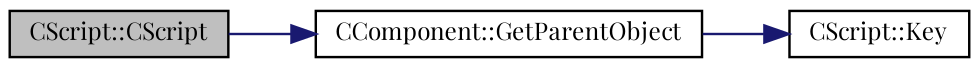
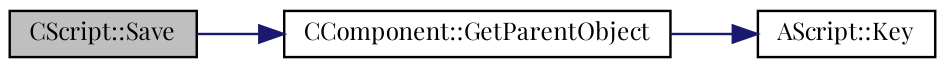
node "CScript::CScript": label "CScript::CScript" -> "CScript::Save"
node "CScript::Key": label "CScript::Key" -> "AScript::Key"
